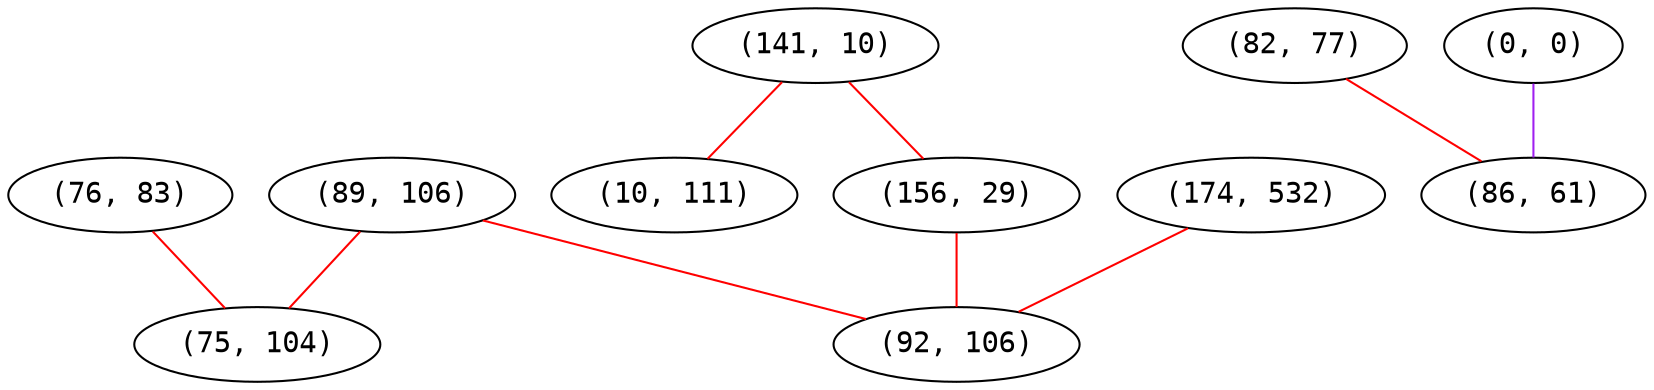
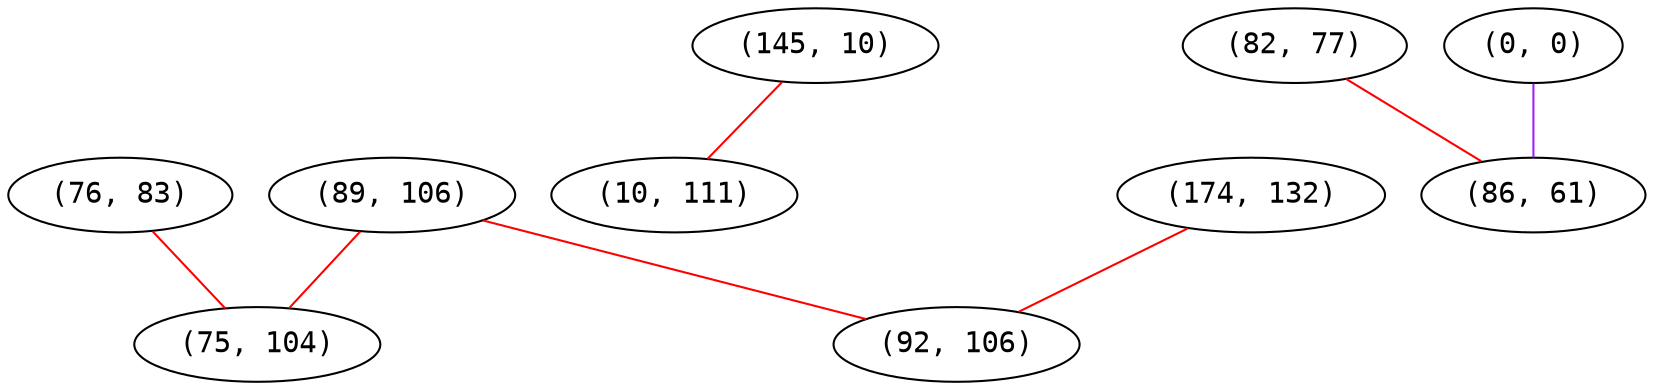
node "(141, 10)": label "(141, 10)" -> "(145, 10)"
node "(156, 29)": removed
node "(174, 532)": label "(174, 532)" -> "(174, 132)"
